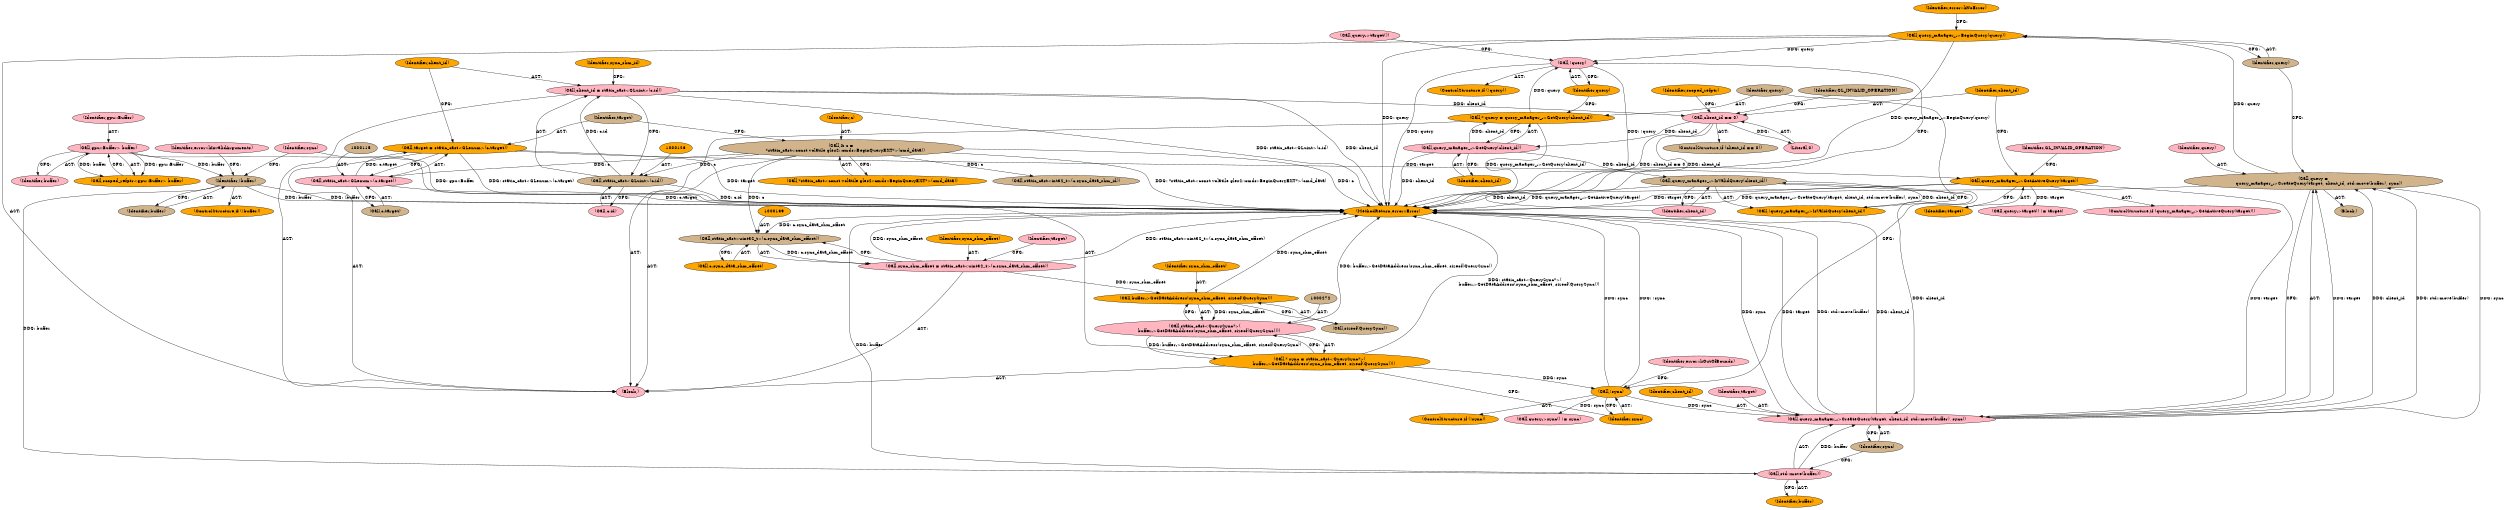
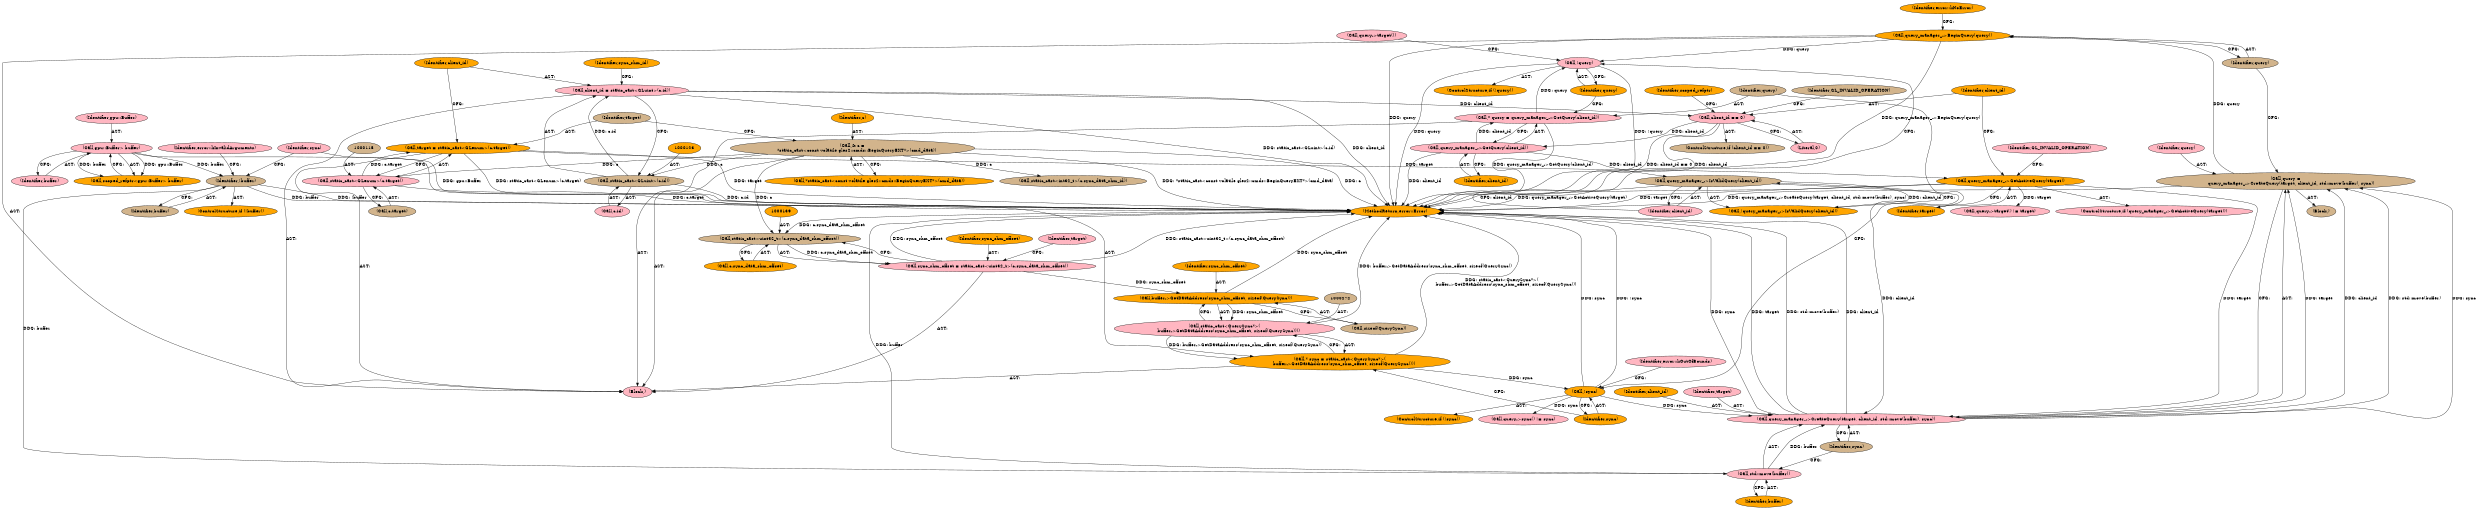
node "(Call,* query = query_manager_->GetQuery(client_id))": fillcolor orange -> lightpink
edge "(Call,client_id == 0)" -> "(Literal,0)": label "DDG: " -> "CFG: "
edge "(Call,static_cast<GLuint>(c.id))" -> "(Call,c.id)": label "CFG: " -> "AST: "
edge "(Call,query_manager_->IsValidQuery(client_id))" -> "(MethodReturn,error::Error)": label "DDG: client_id" -> "CFG: client_id"
